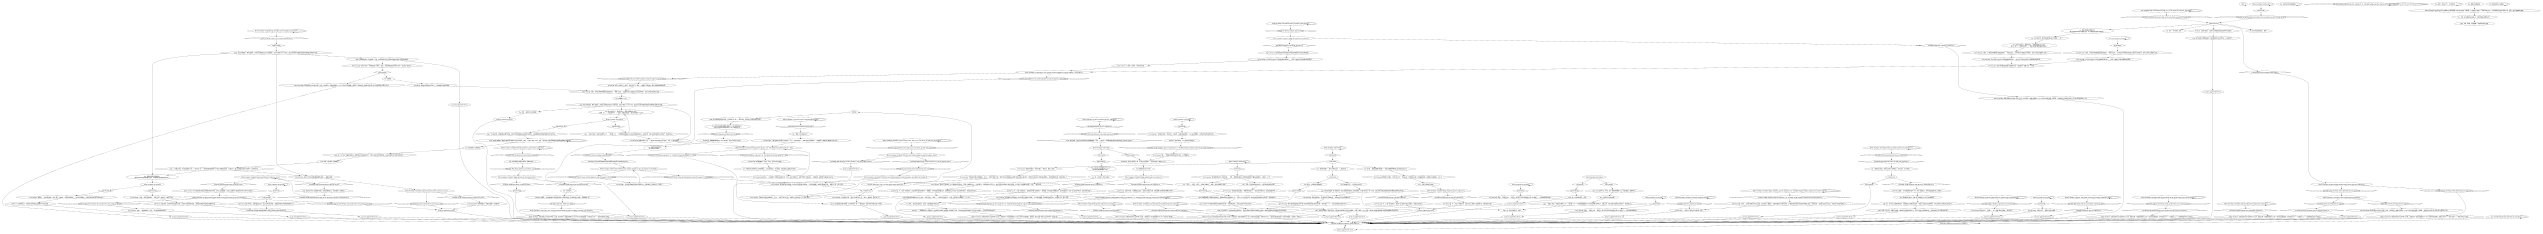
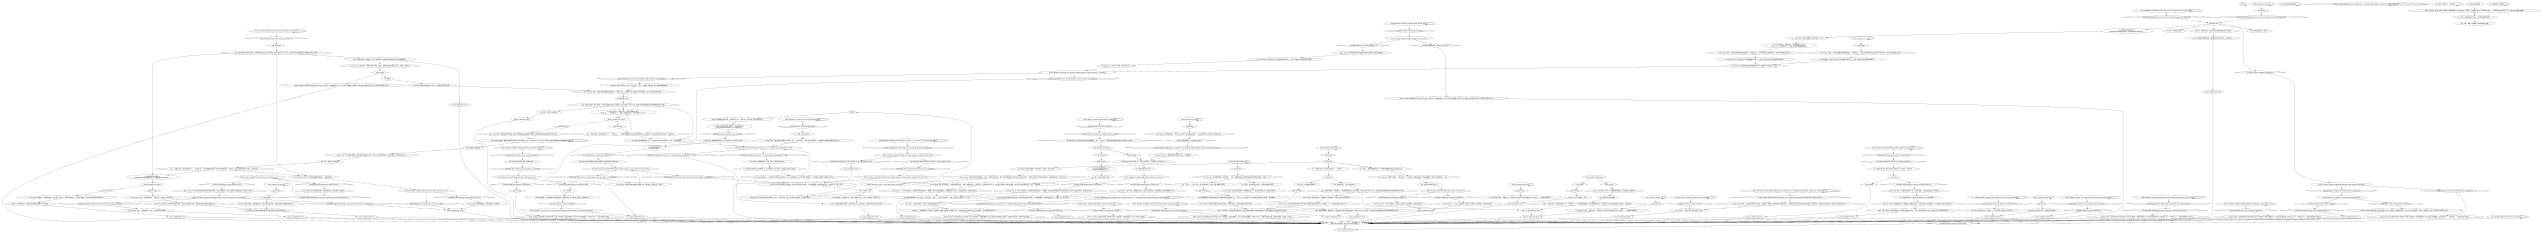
node "Rhetoric: 他没有明说，不过他在暗示你造假。": shape ellipse -> diamond
